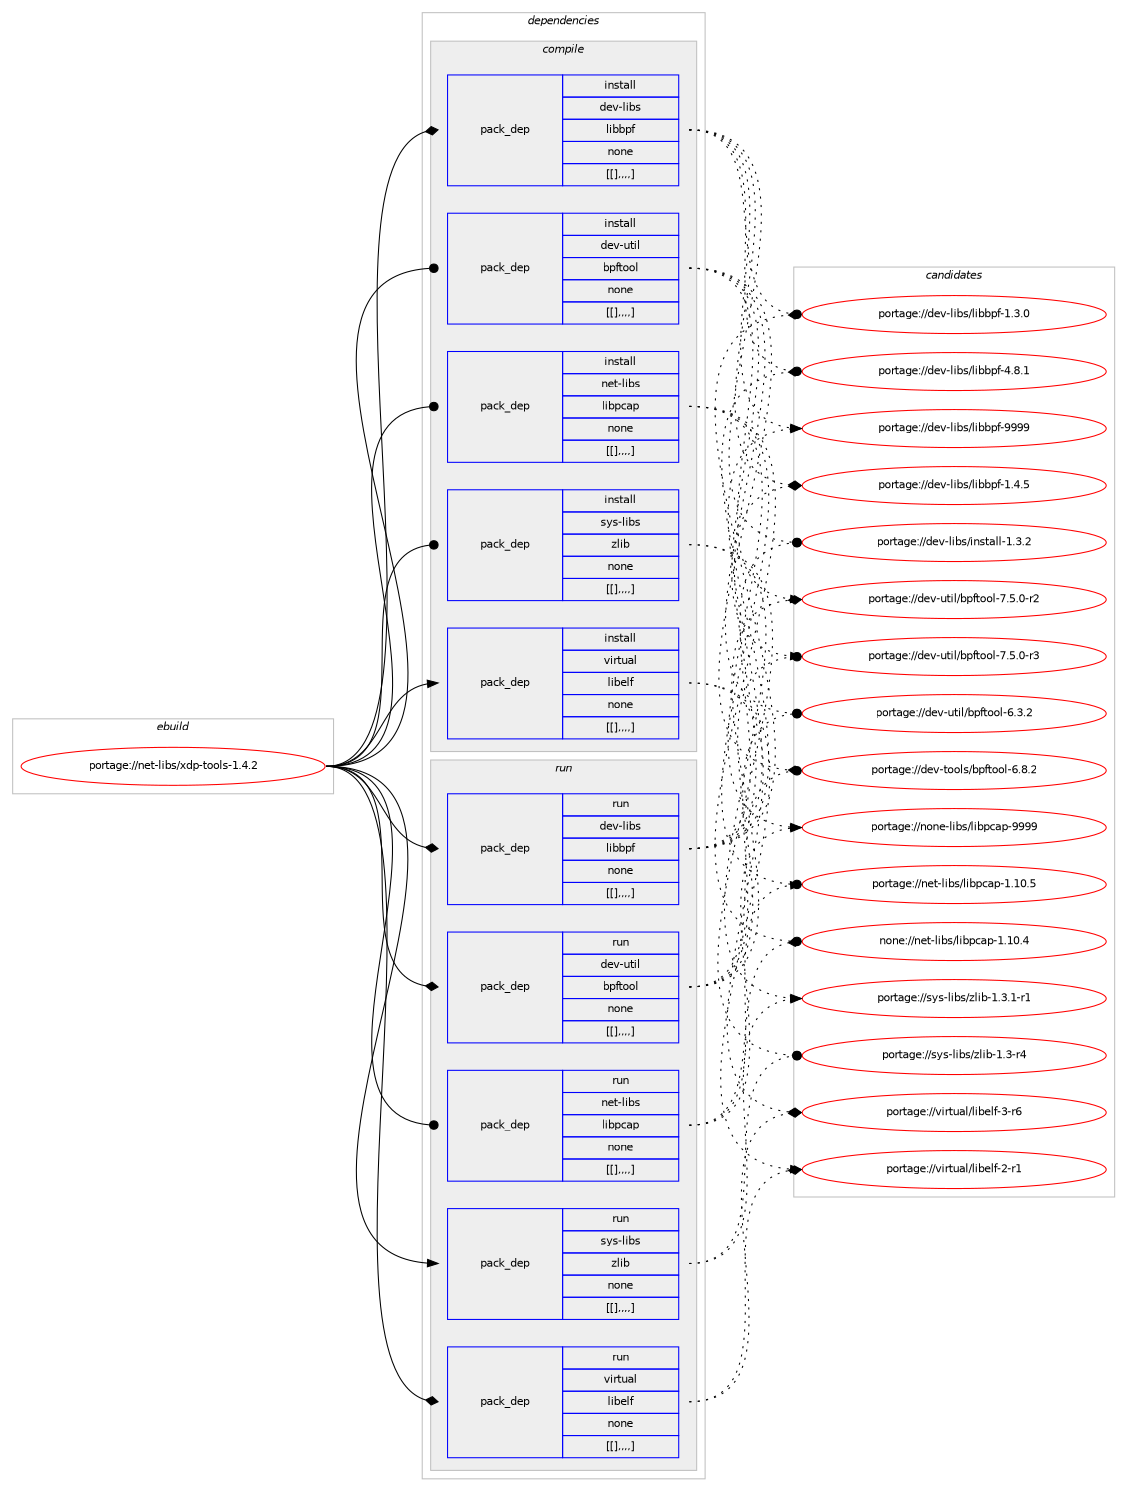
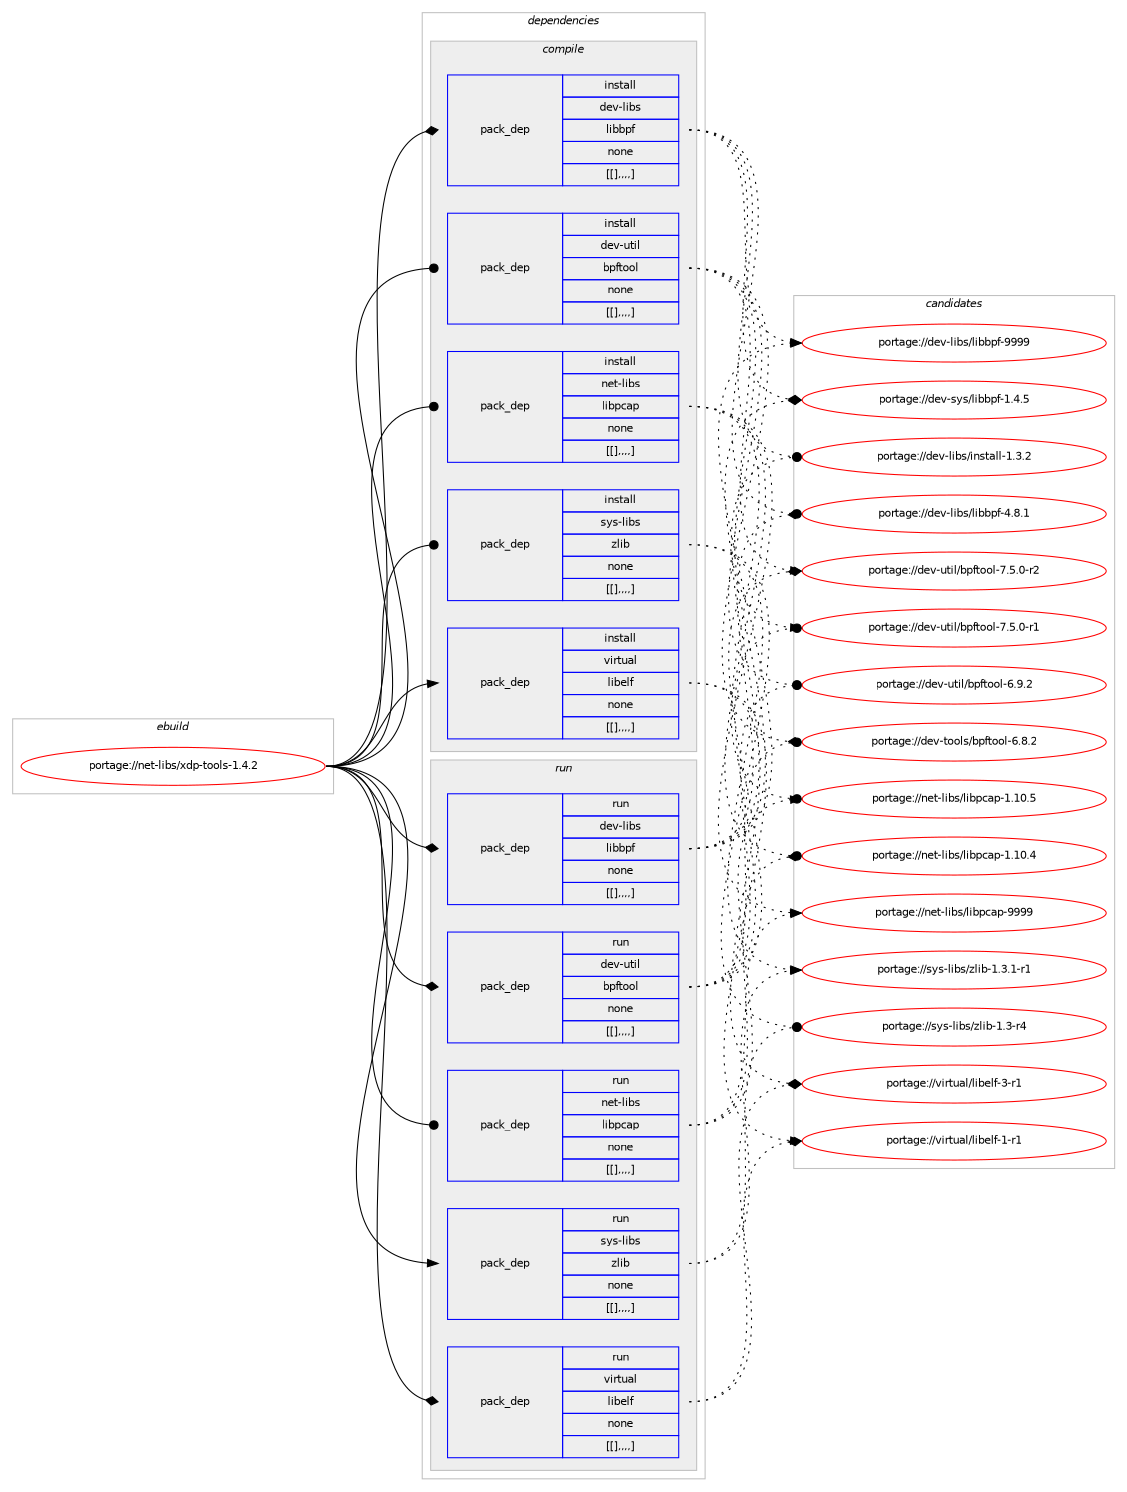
node "portage://dev-libs/libbpf-1.3.0": removed
node "portage://dev-libs/libbpf-1.4.5": label "portage://dev-libs/libbpf-1.4.5" -> "portage://dev-sys/libbpf-1.4.5"
node "portage://dev-util/bpftool-7.5.0-r3": label "portage://dev-util/bpftool-7.5.0-r3" -> "portage://dev-util/bpftool-7.5.0-r1"
node "portage://dev-util/bpftool-6.3.2": label "portage://dev-util/bpftool-6.3.2" -> "portage://dev-util/bpftool-6.9.2"
node "portage://none-libs/libpcap-9999": label "portage://none-libs/libpcap-9999" -> "portage://net-libs/libpcap-9999"
node "none://net-libs/libpcap-1.10.4": label "none://net-libs/libpcap-1.10.4" -> "portage://net-libs/libpcap-1.10.4"
node "portage://virtual/libelf-3-r6": label "portage://virtual/libelf-3-r6" -> "portage://virtual/libelf-3-r1"
node "portage://virtual/libelf-2-r1": label "portage://virtual/libelf-2-r1" -> "portage://virtual/libelf-1-r1"
